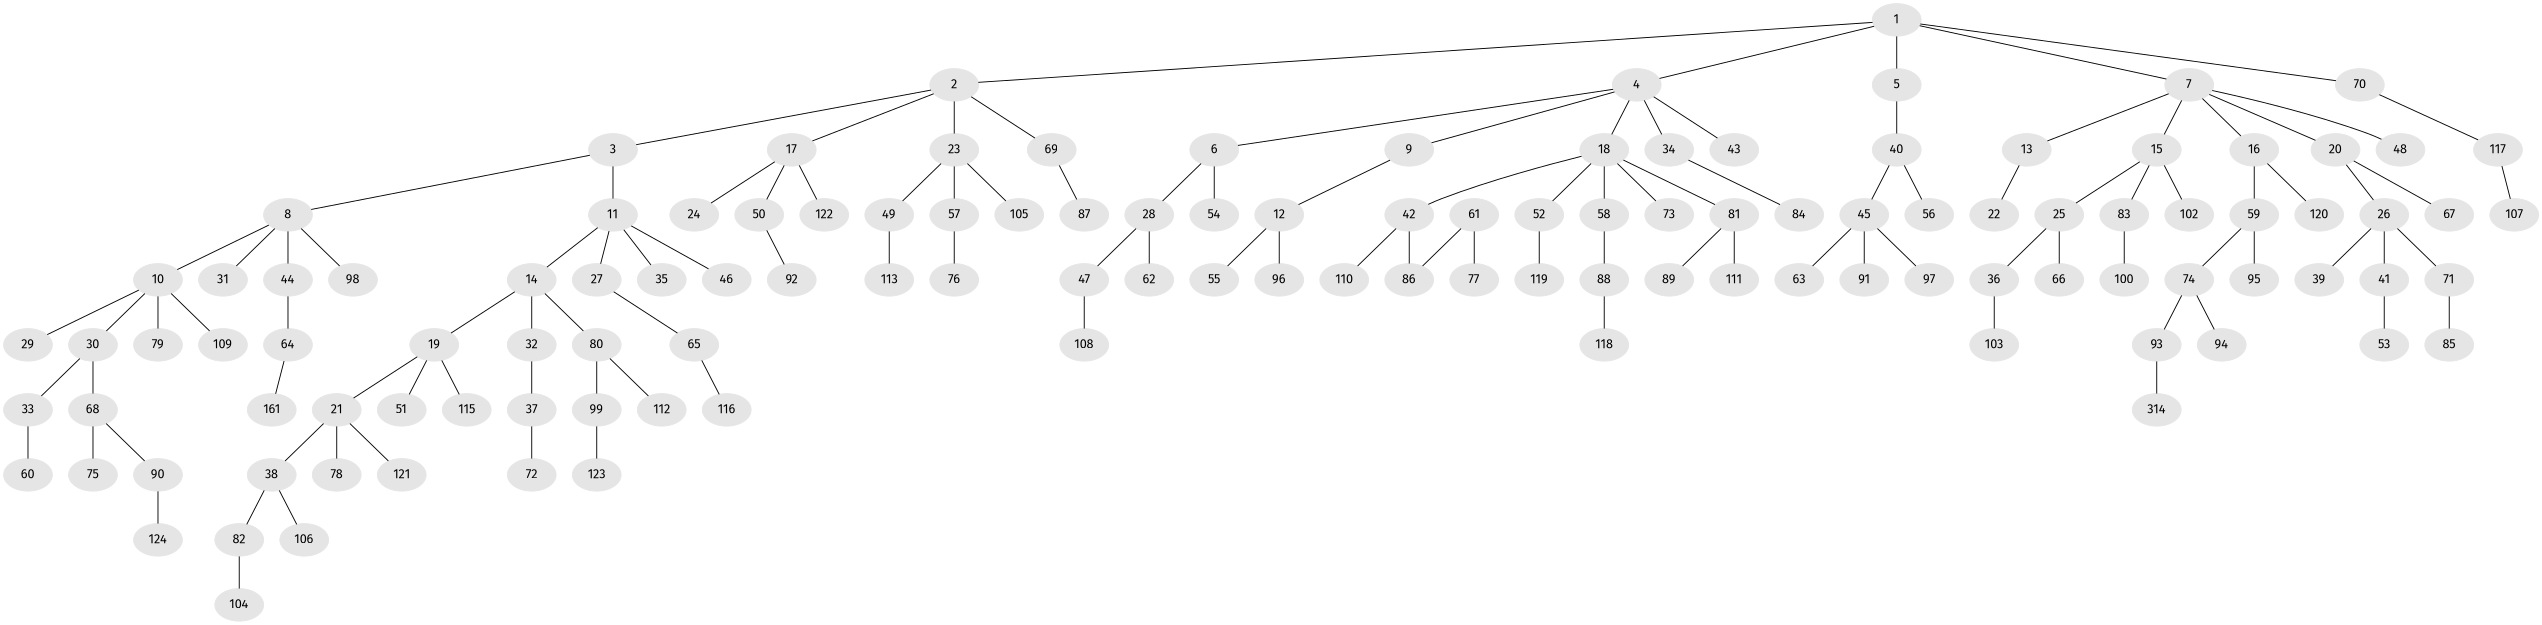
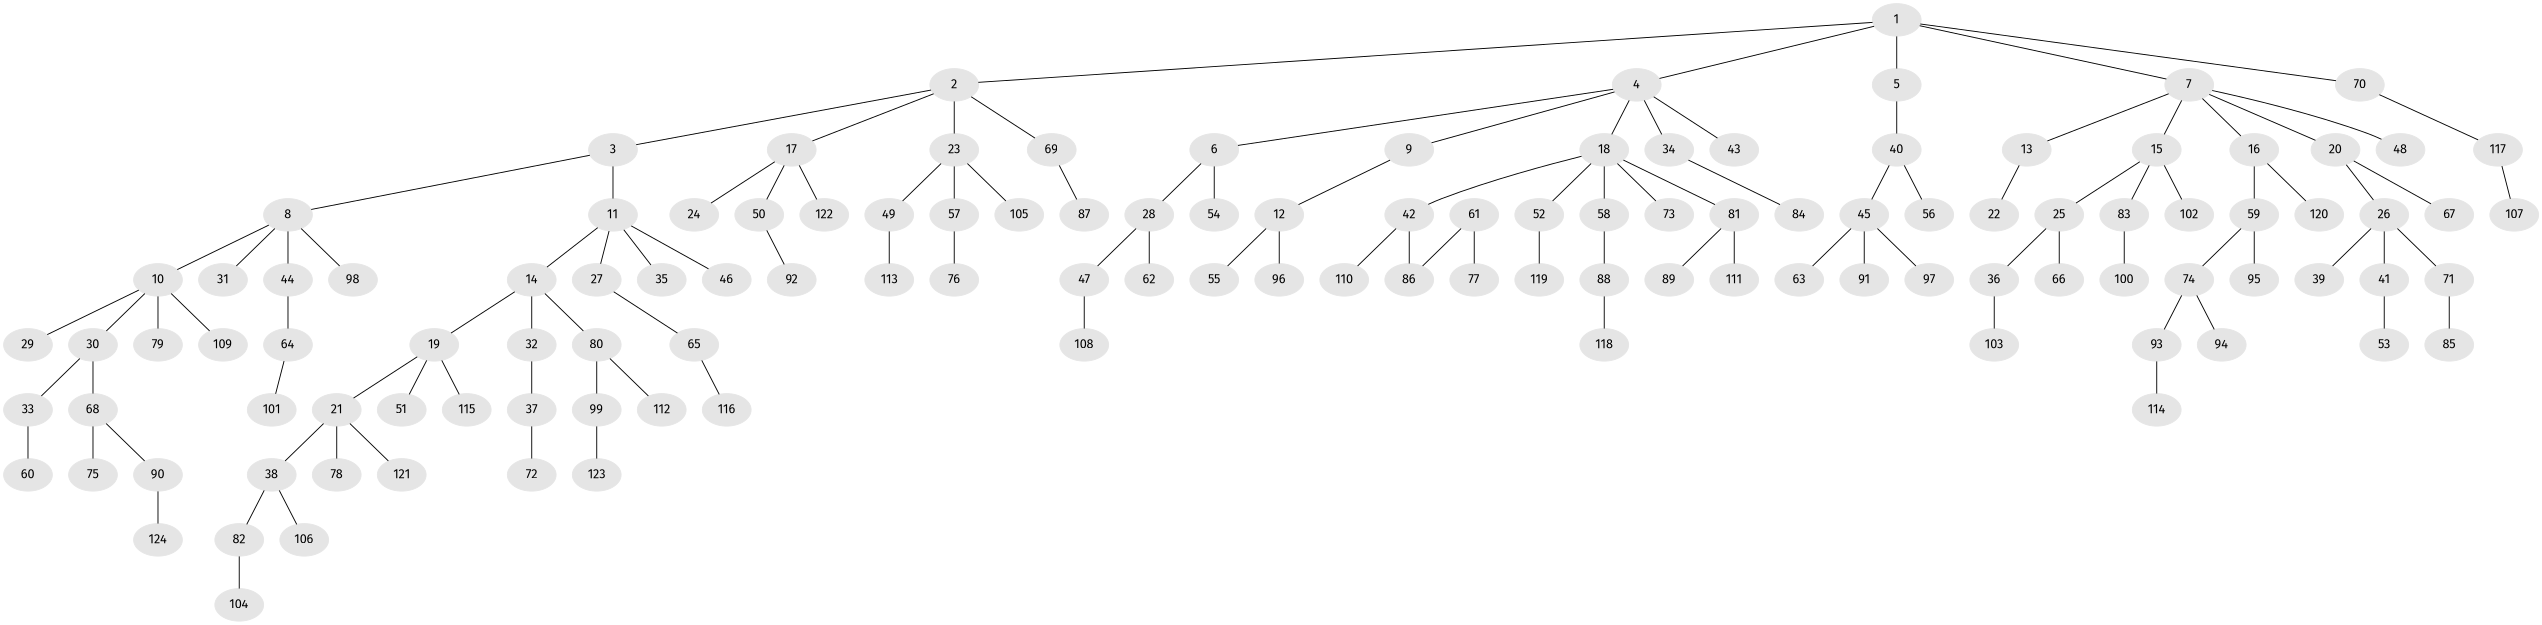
node "161": label "161" -> "101"
node "314": label "314" -> "114"
